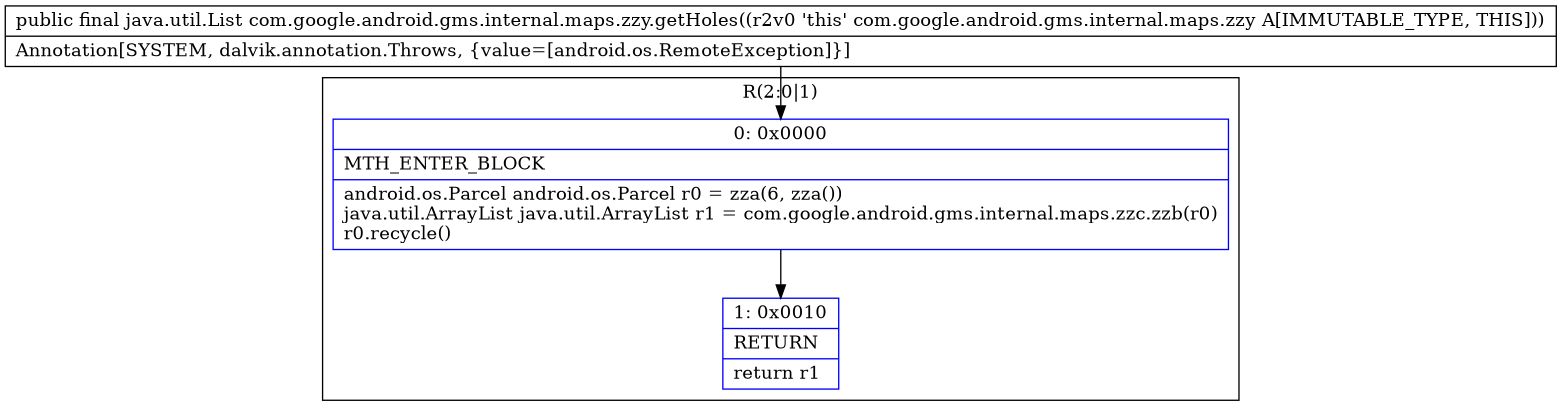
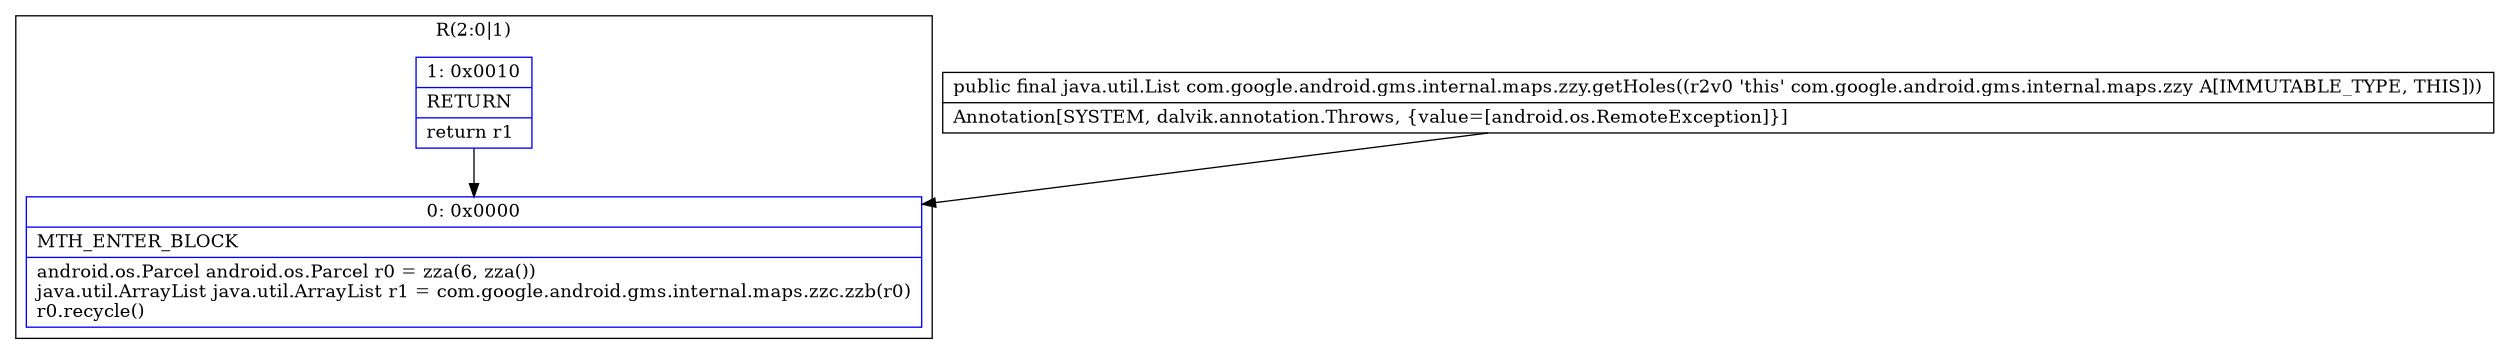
edge "0: 0x0000" -> "1: 0x0010": reversed
